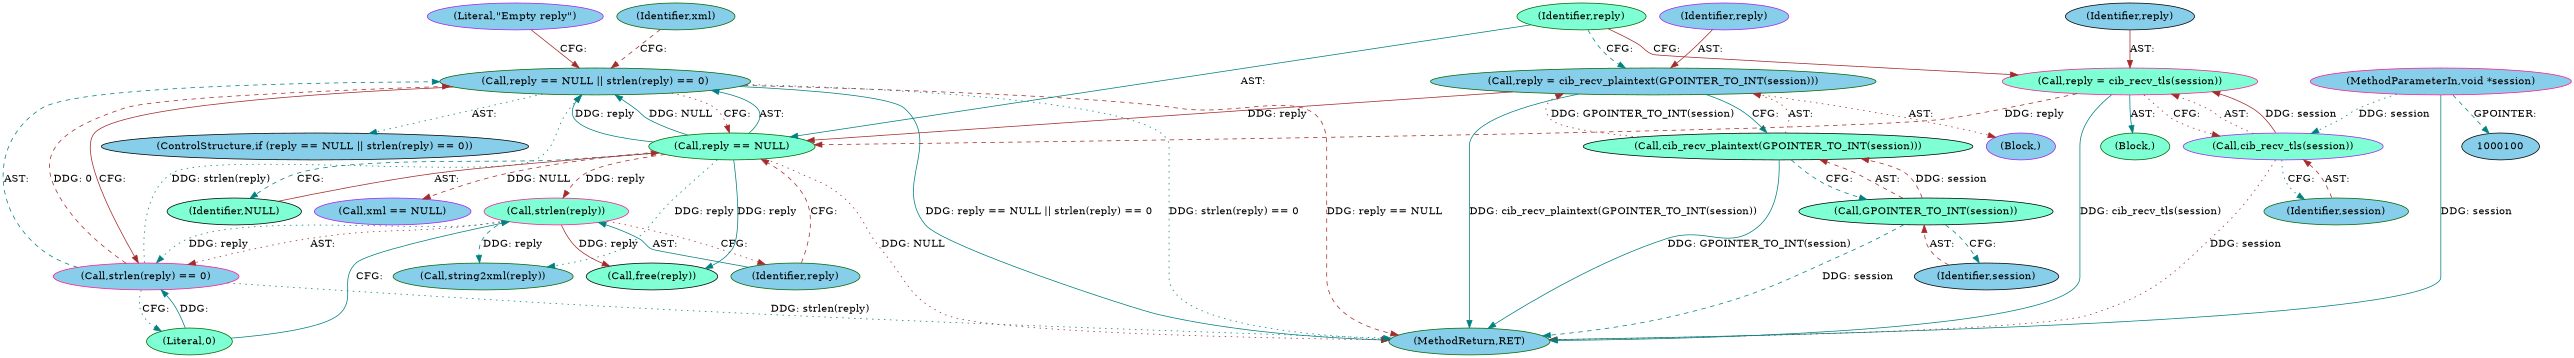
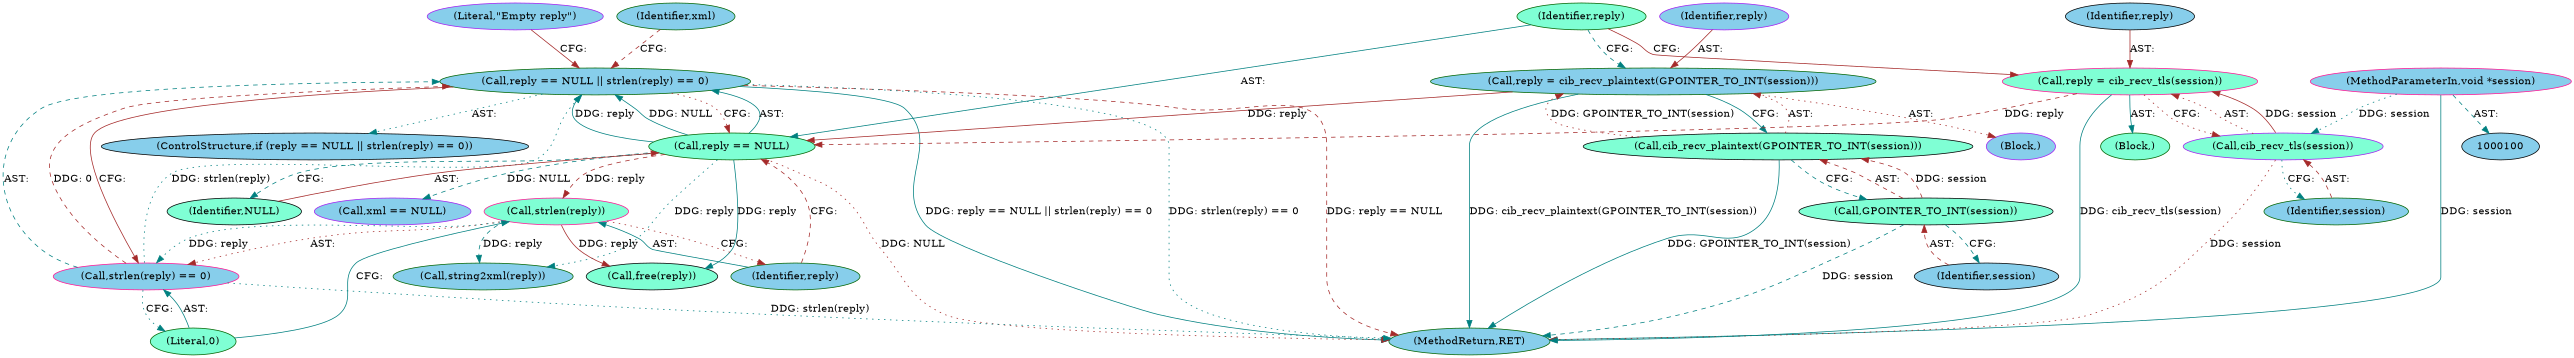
edge "(MethodParameterIn,void *session)" -> "1000100": label "GPOINTER: " -> "AST: "
edge "(Call,reply == NULL)" -> "(Call,xml == NULL)": color brown -> teal
edge "(Literal,0)" -> "(Call,strlen(reply) == 0)": label "DDG: " -> "AST: "
